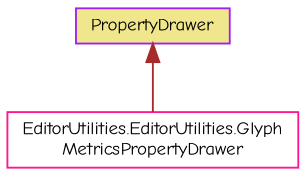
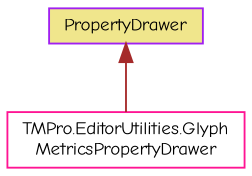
node "EditorUtilities.EditorUtilities.Glyph MetricsPropertyDrawer": label "EditorUtilities.EditorUtilities.Glyph MetricsPropertyDrawer" -> "TMPro.EditorUtilities.Glyph MetricsPropertyDrawer"
